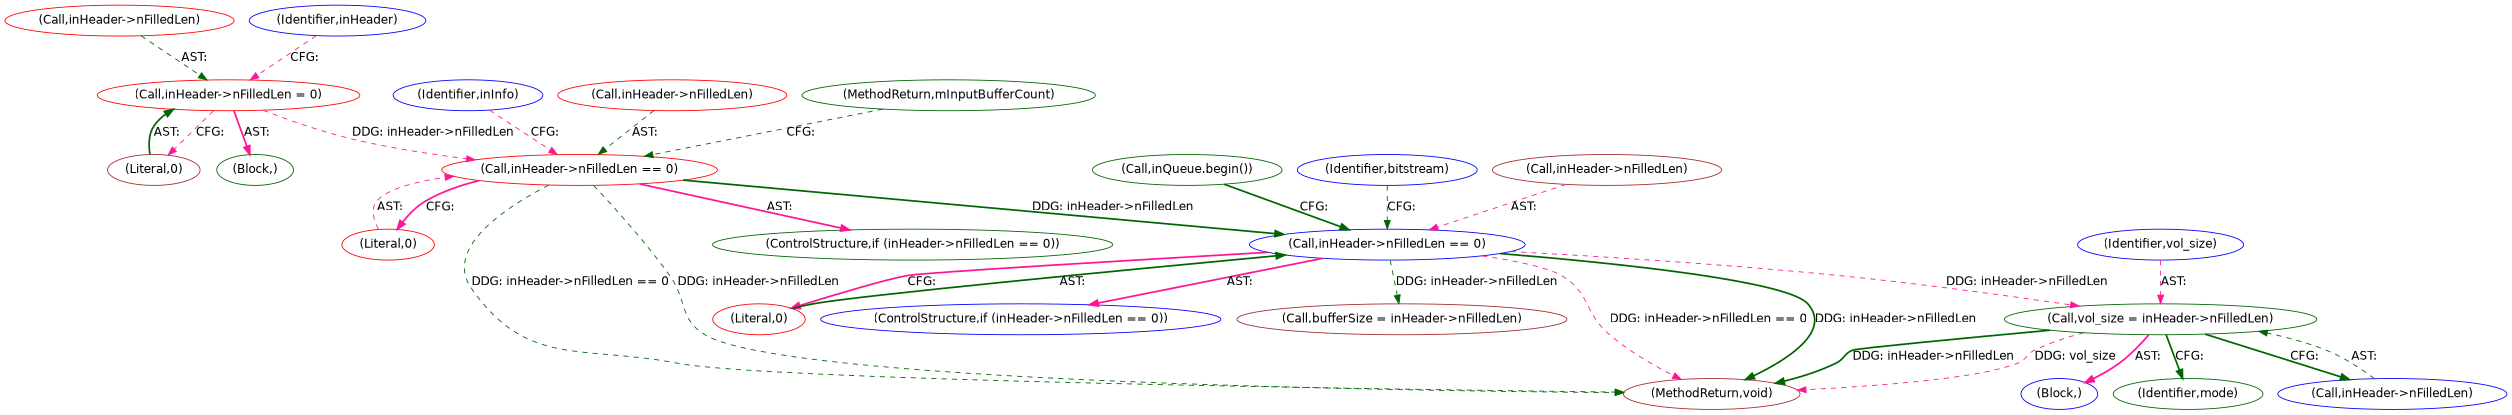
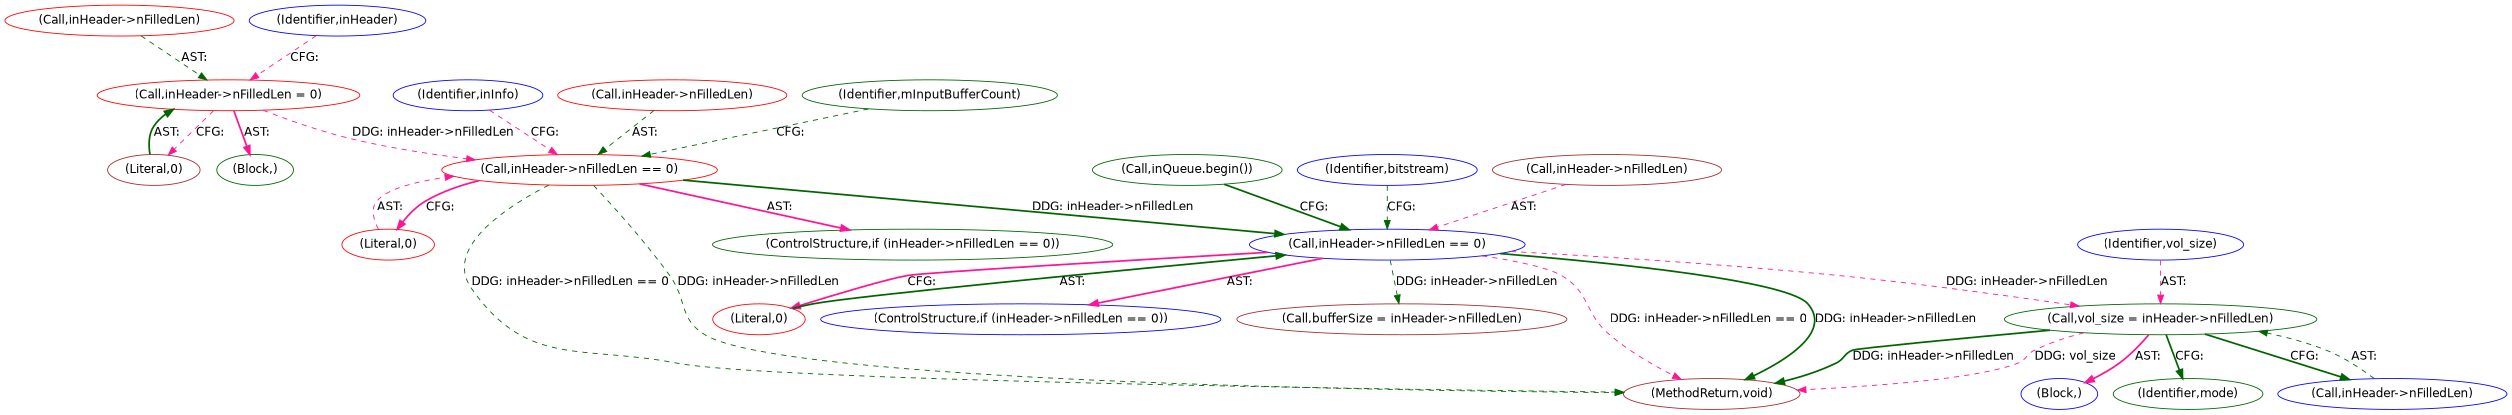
node "(MethodReturn,mInputBufferCount)": label "(MethodReturn,mInputBufferCount)" -> "(Identifier,mInputBufferCount)"
